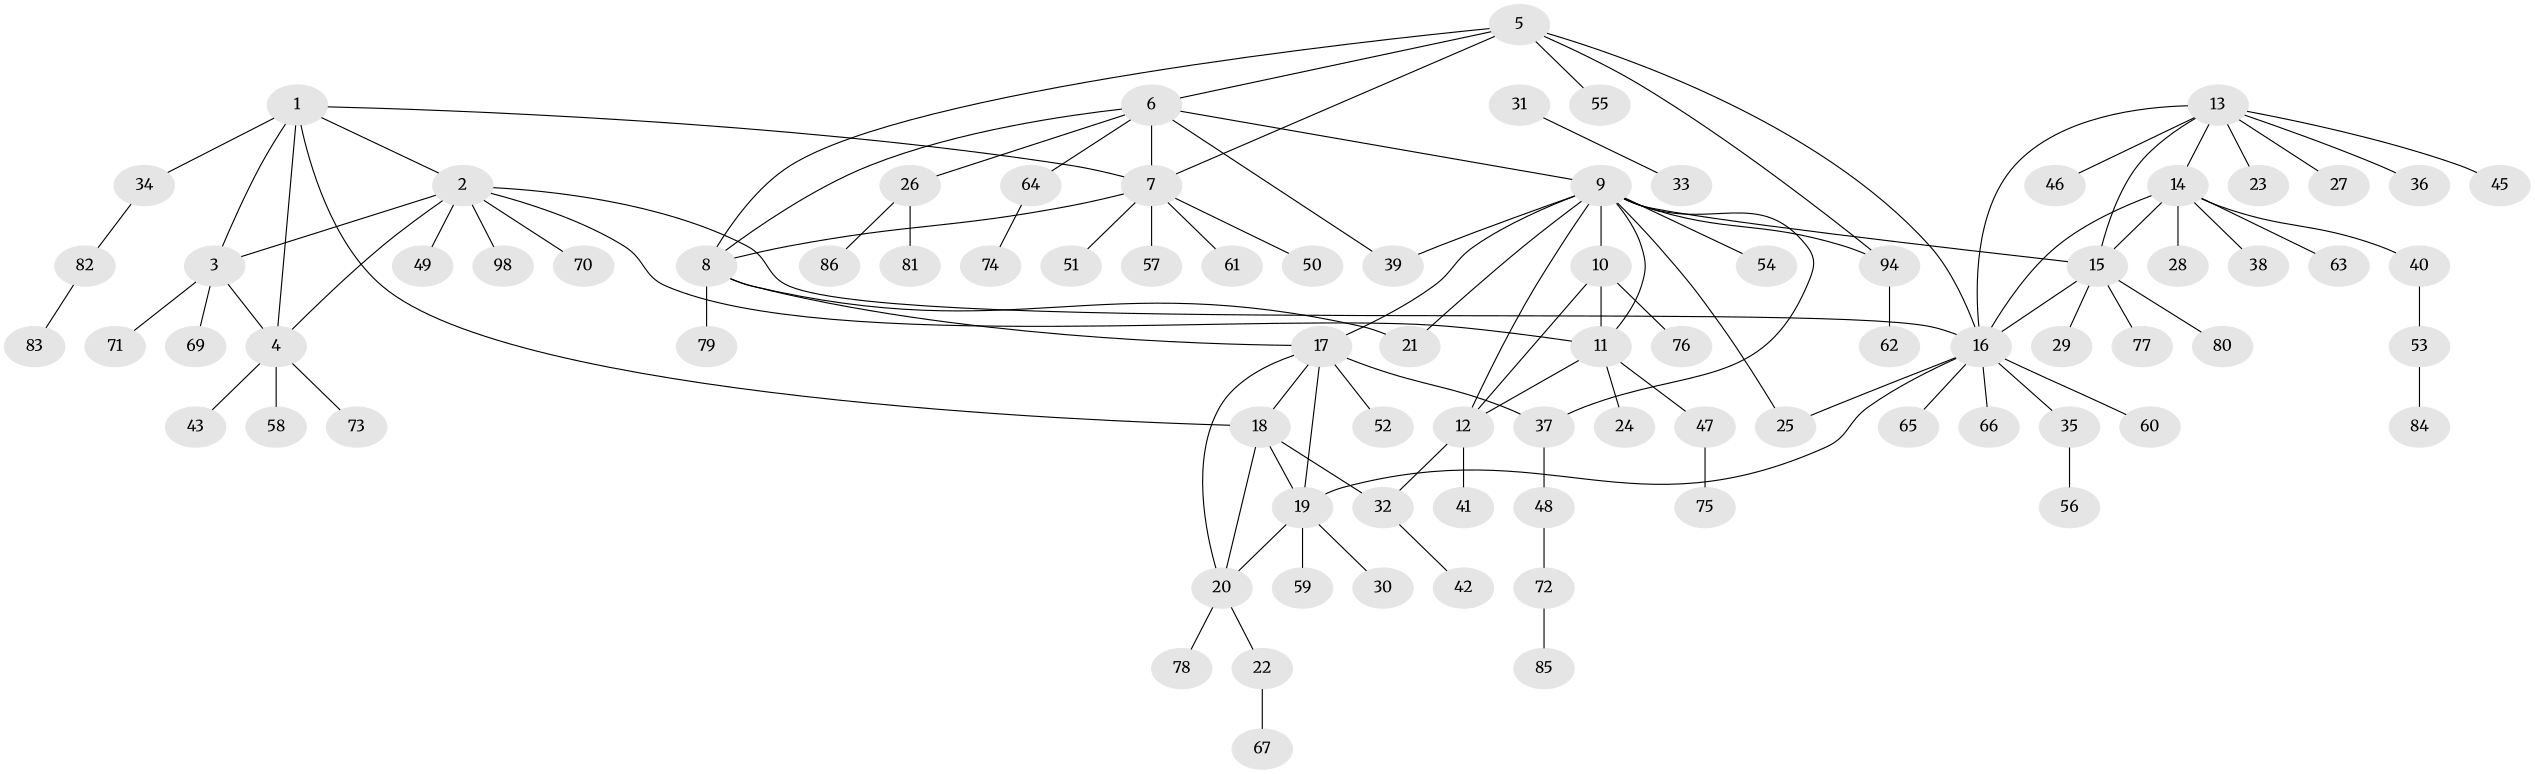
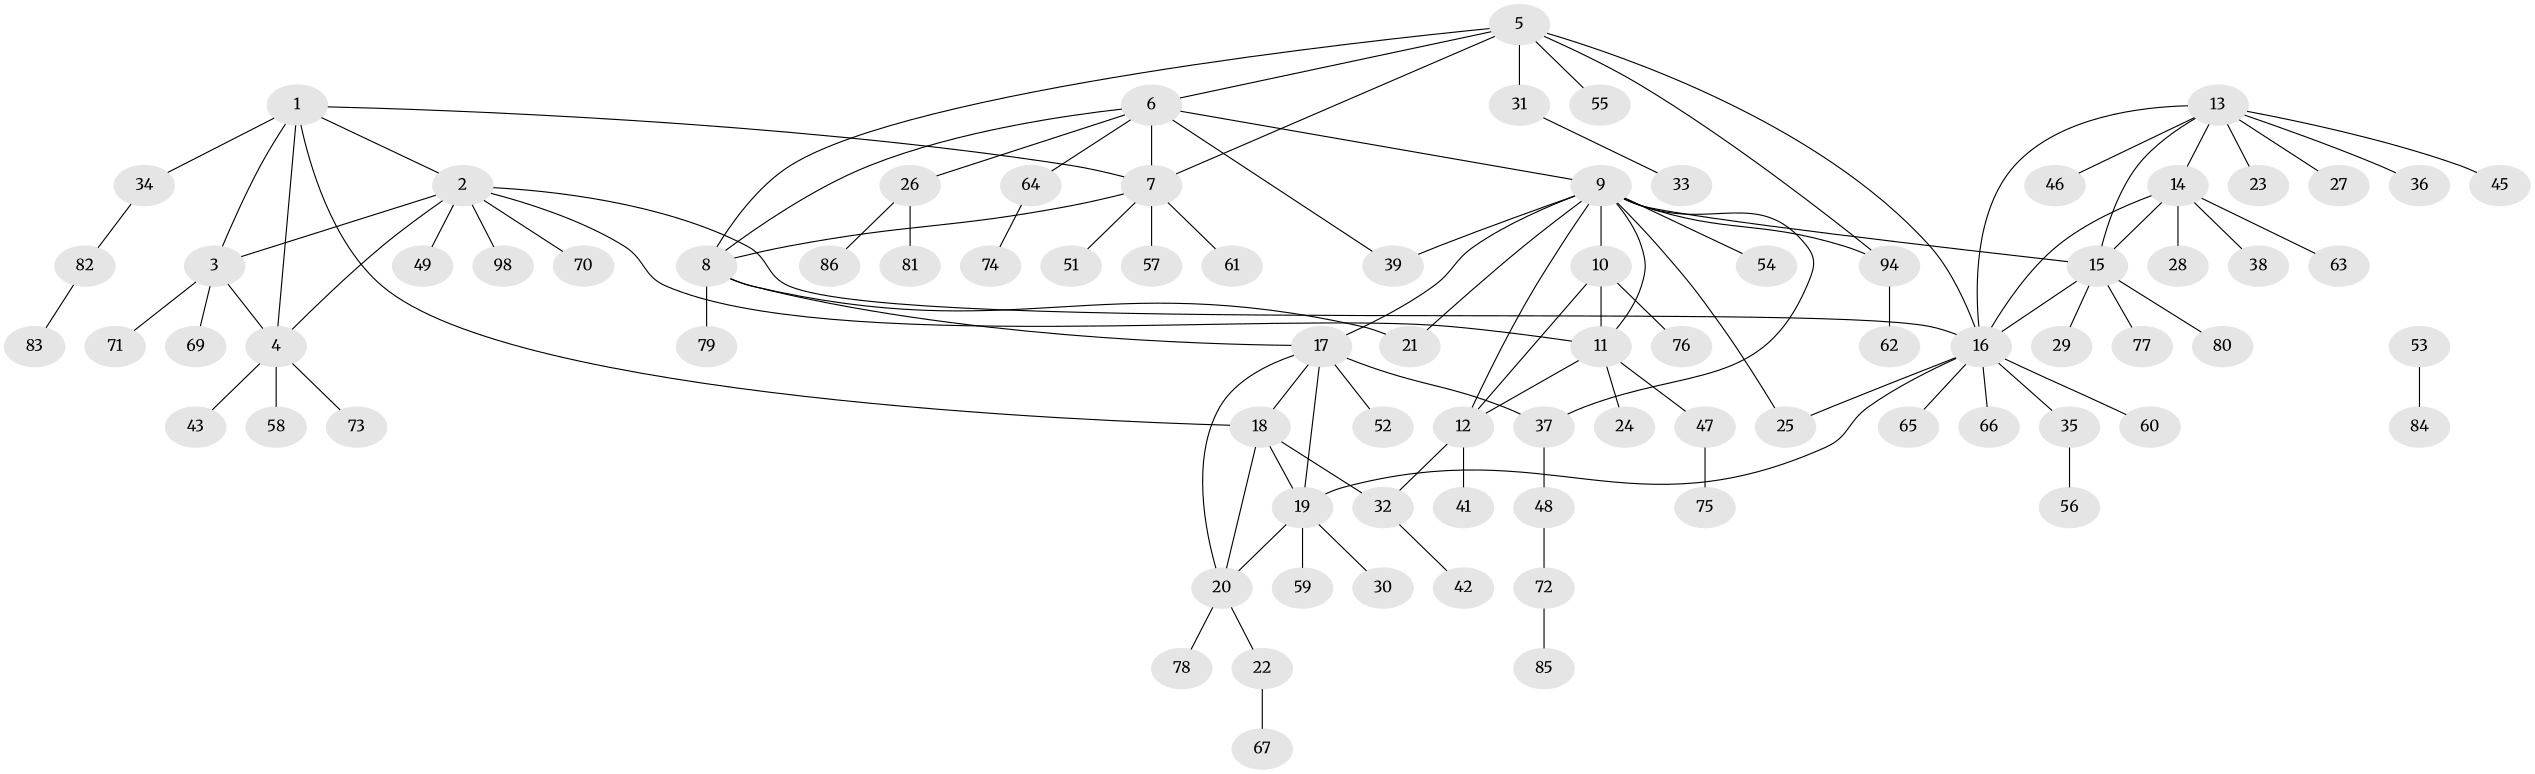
edge "5" -- "31": added
node "50": removed
node "40": removed
